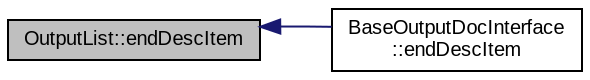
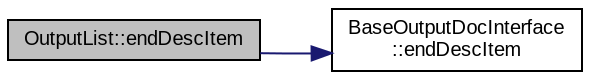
edge "BaseOutputDocInterface ::endDescItem" -> "OutputList::endDescItem": reversed
